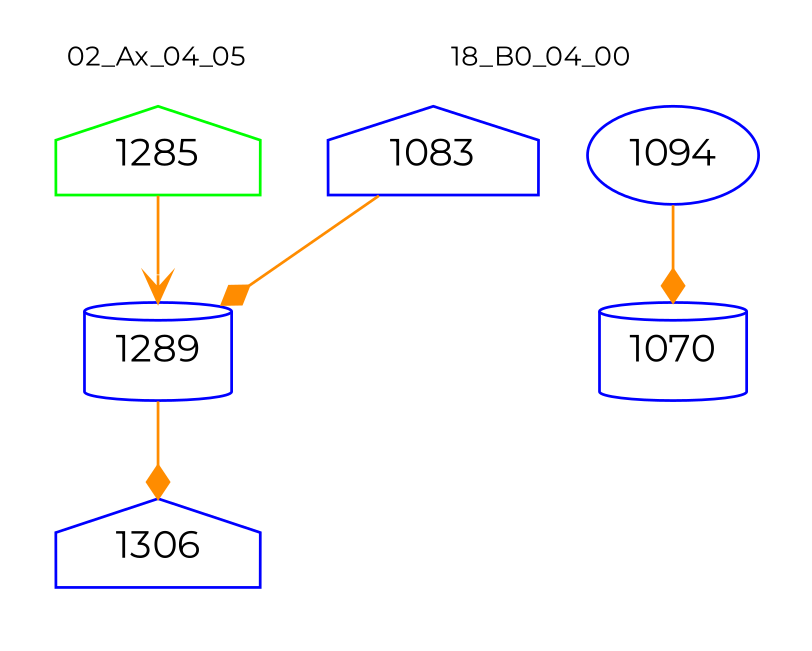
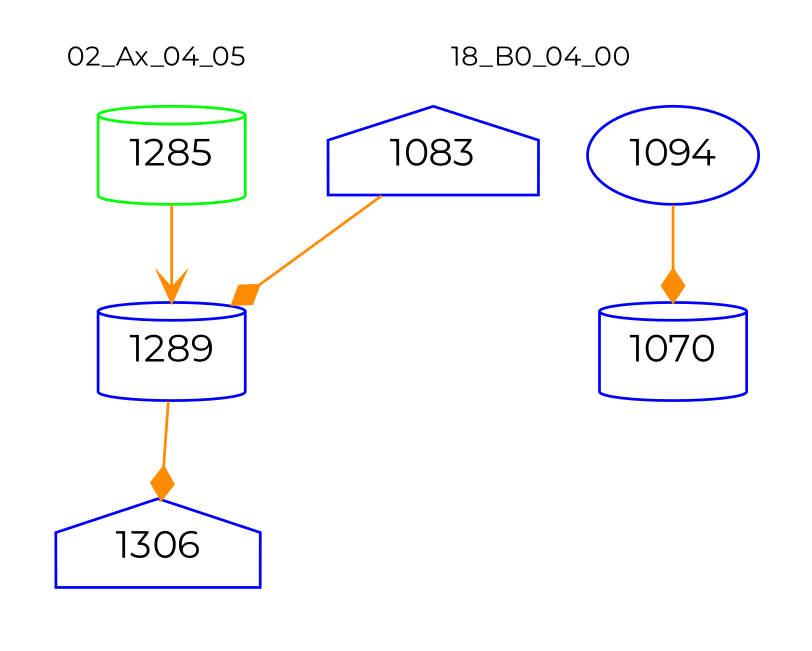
node "1285": shape house -> cylinder
